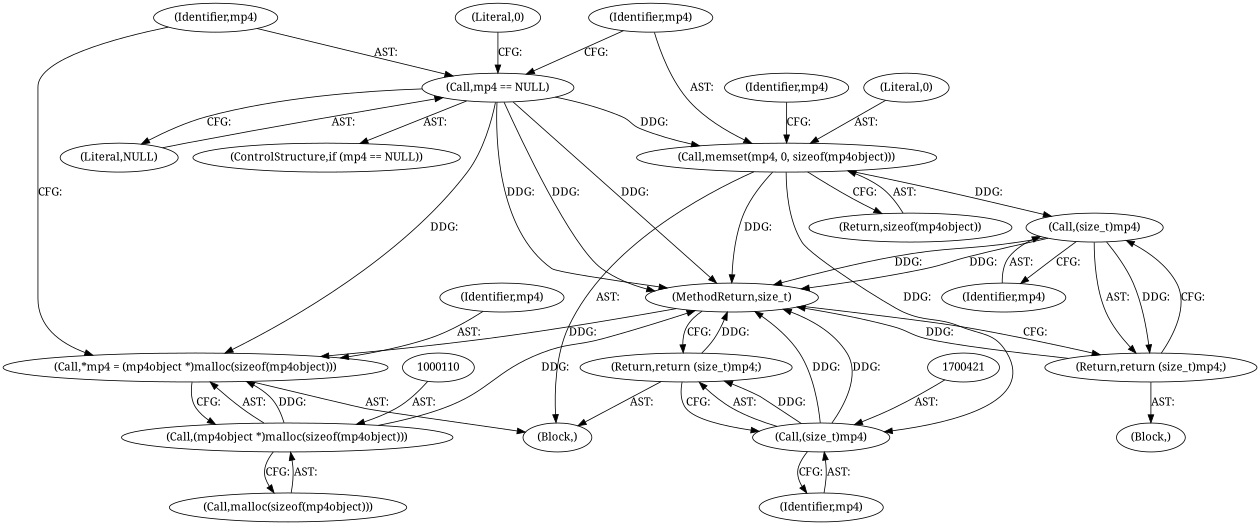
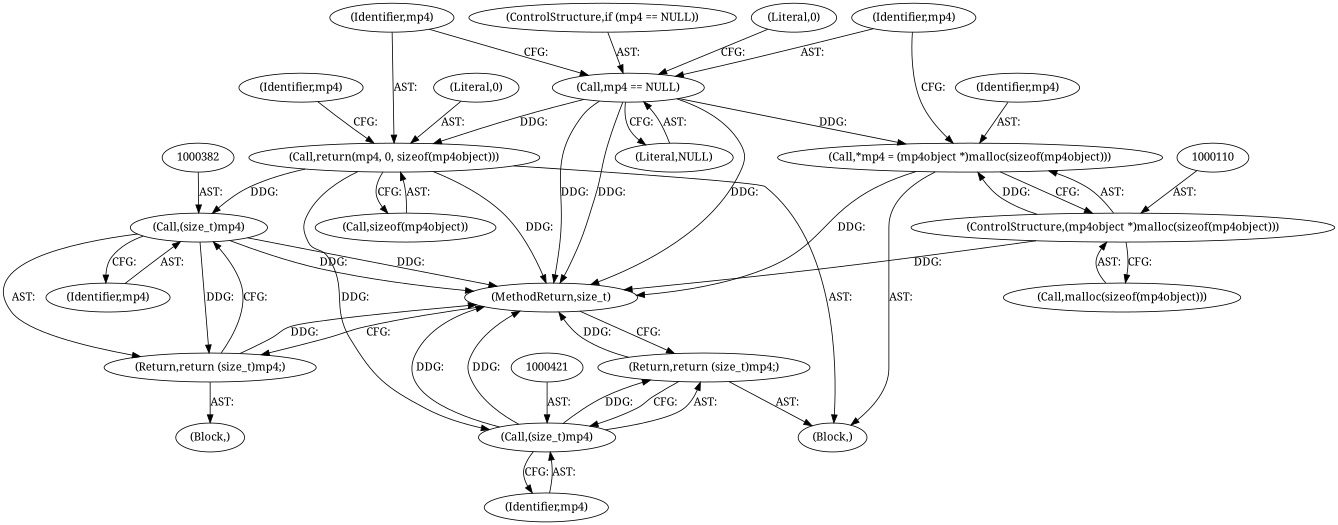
edge "(Call,mp4 == NULL)" -> "(ControlStructure,if (mp4 == NULL))": reversed
node "1000382": added
node "(Call,memset(mp4, 0, sizeof(mp4object)))": label "(Call,memset(mp4, 0, sizeof(mp4object)))" -> "(Call,return(mp4, 0, sizeof(mp4object)))"
node "(Return,sizeof(mp4object))": label "(Return,sizeof(mp4object))" -> "(Call,sizeof(mp4object))"
edge "(MethodReturn,size_t)" -> "(Call,*mp4 = (mp4object *)malloc(sizeof(mp4object)))": reversed
node "1700421": label "1700421" -> "1000421"
node "(Call,(mp4object *)malloc(sizeof(mp4object)))": label "(Call,(mp4object *)malloc(sizeof(mp4object)))" -> "(ControlStructure,(mp4object *)malloc(sizeof(mp4object)))"
